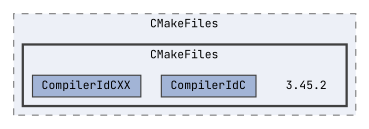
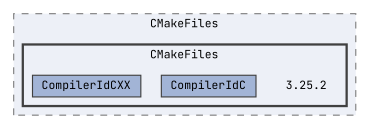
node "3.45.2": label "3.45.2" -> "3.25.2"
